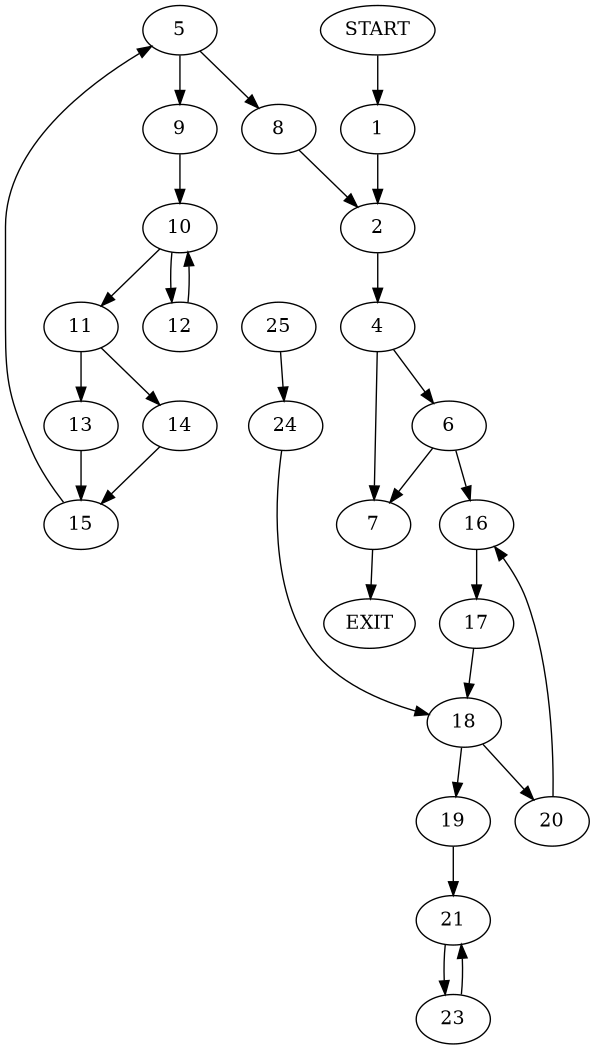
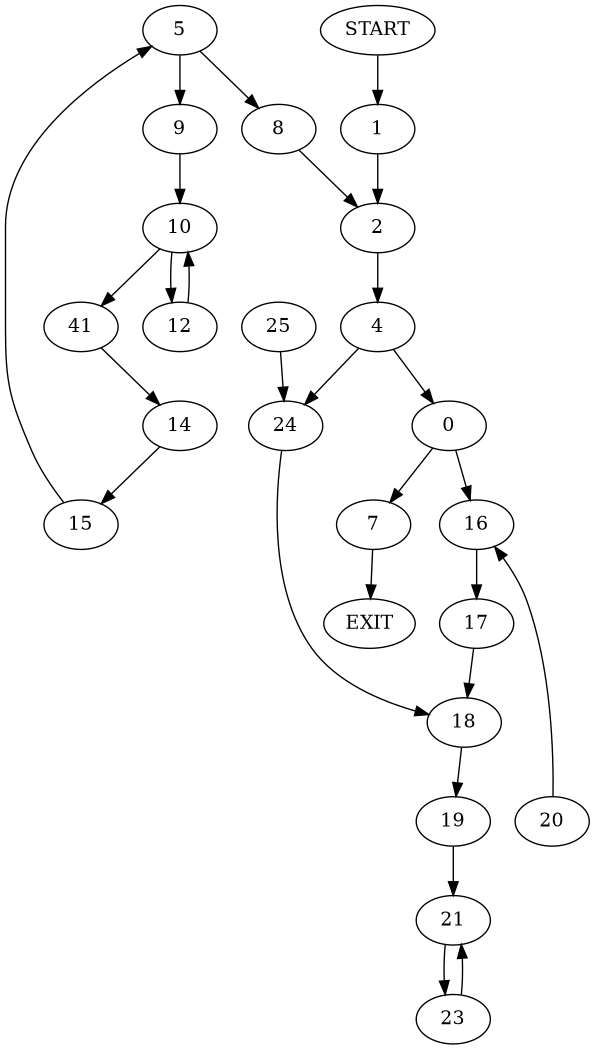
node "11": label "11" -> "41"
edge "4" -> "7": now "4" -> "24"
node "13": removed
node "6": label "6" -> "0"
edge "18" -> "20": removed
